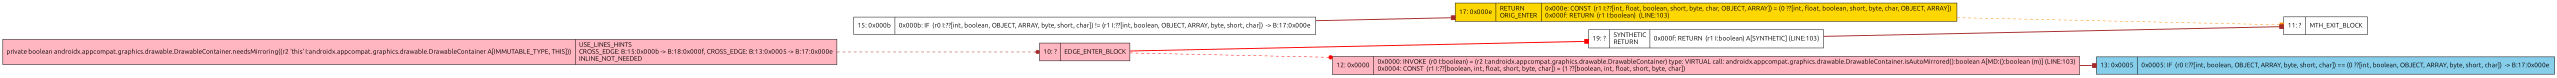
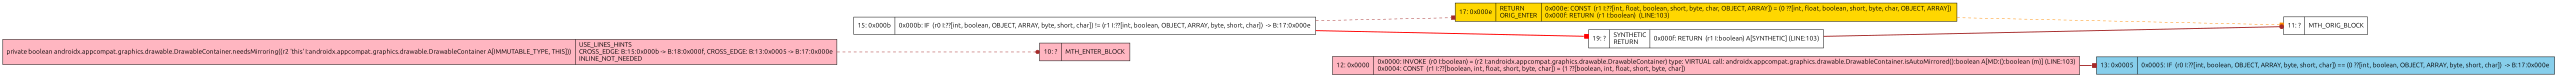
edge "15: 0x000b" -> "17: 0x000e": style bold -> dashed
node "11: ?": text "MTH_EXIT_BLOCK" -> "MTH_ORIG_BLOCK"
edge "19: ?" -> "11: ?": arrowhead box -> dot
edge "10: ?" -> "19: ?": now "15: 0x000b" -> "19: ?"
node "10: ?": text "EDGE_ENTER_BLOCK" -> "MTH_ENTER_BLOCK"
edge "10: ?" -> "12: 0x0000": removed
